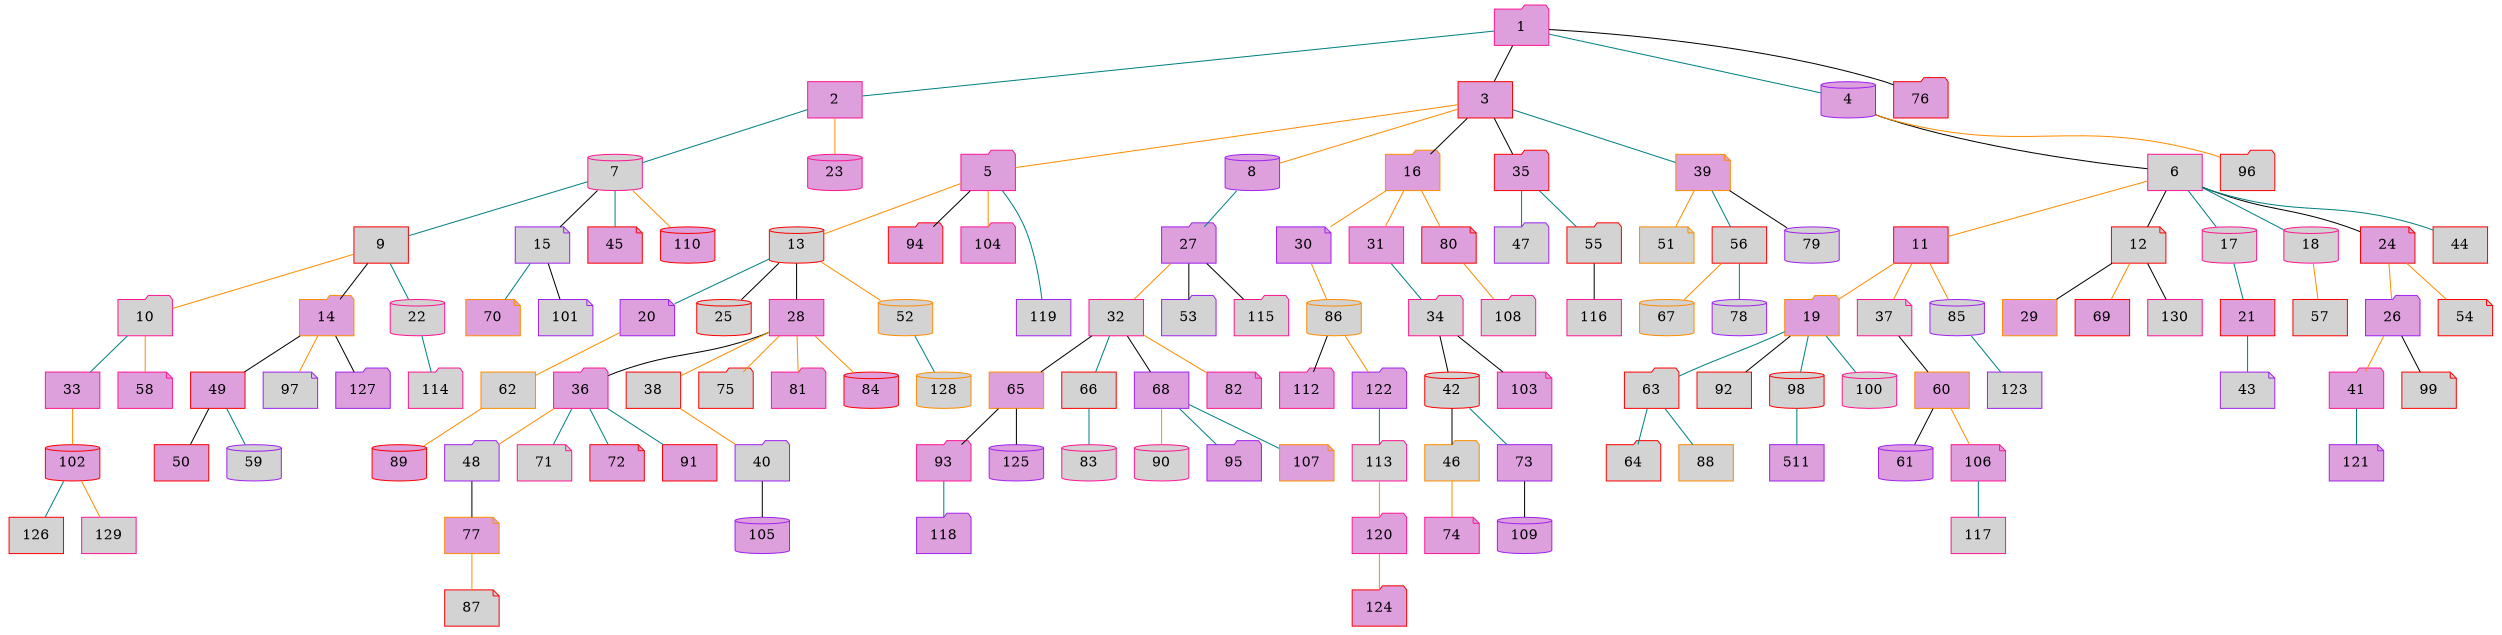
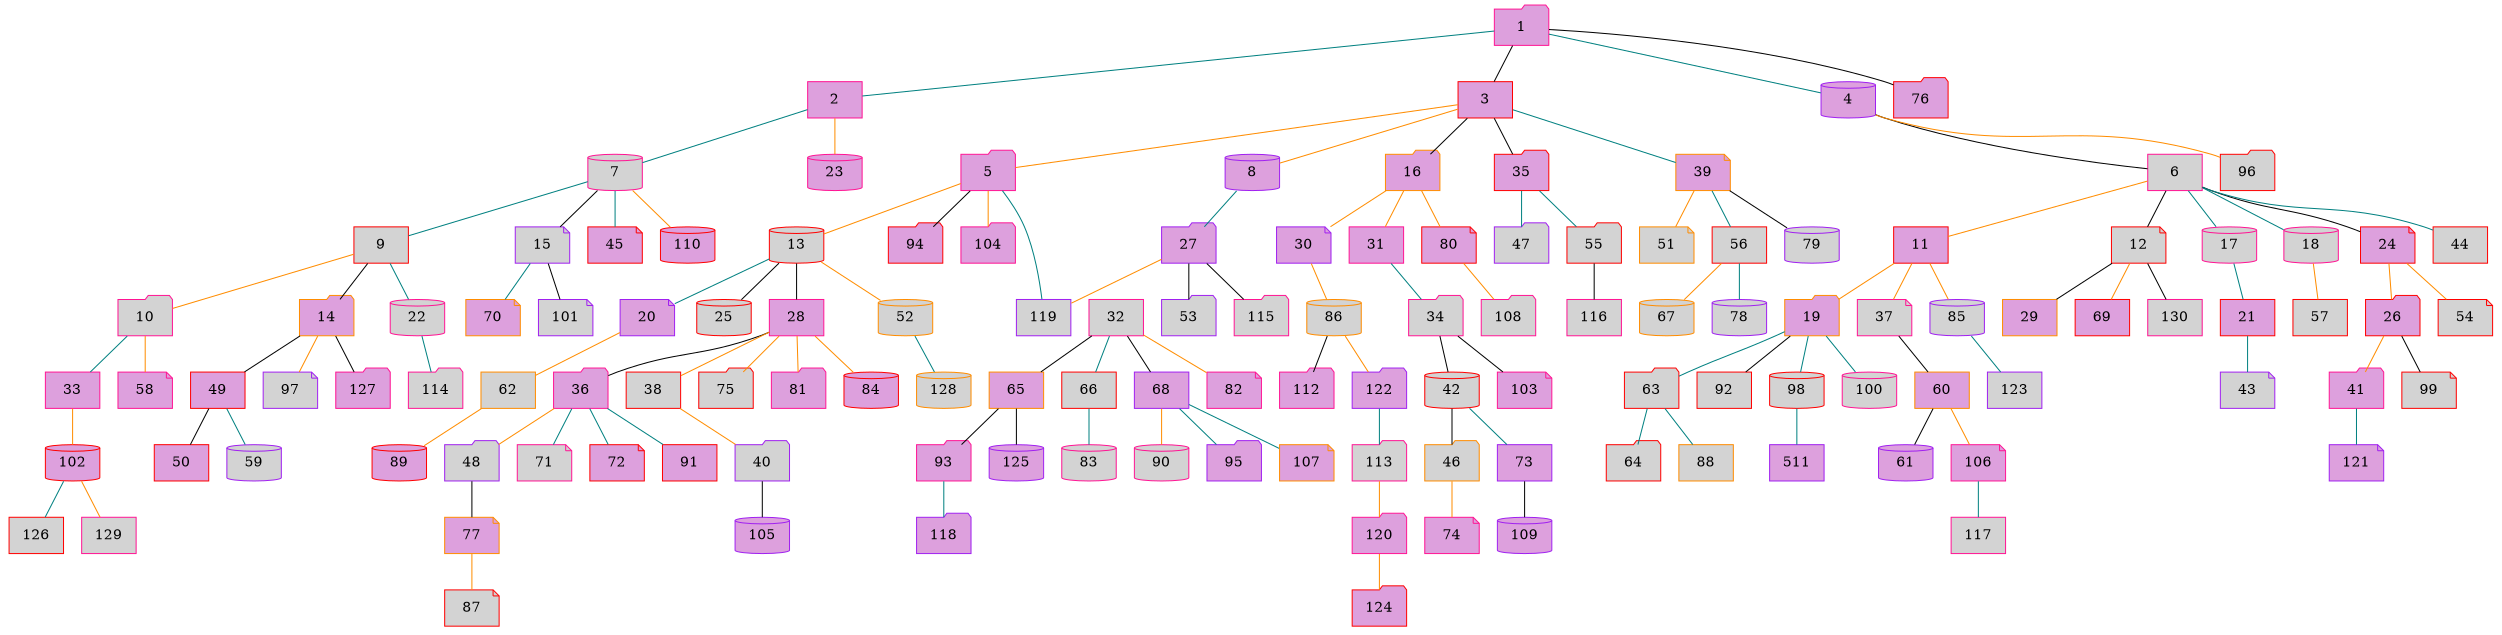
edge "27" -- "32": now "27" -- "119"
node "26": color purple -> red
node "127": color purple -> deeppink
